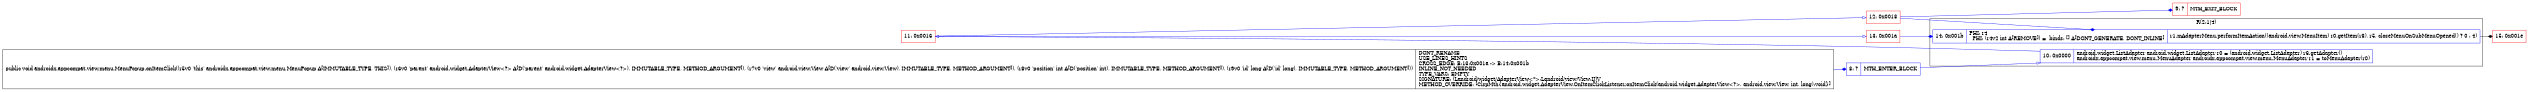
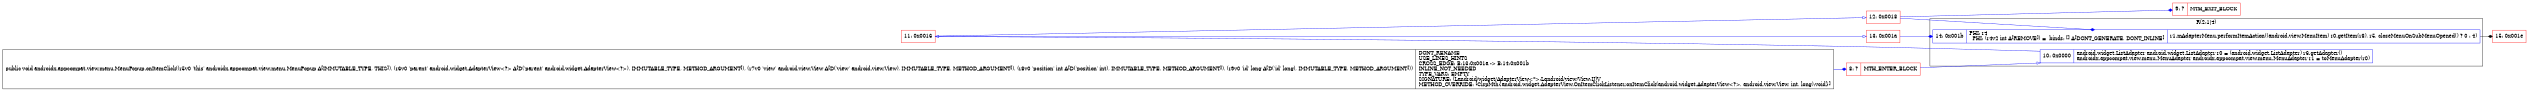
node "8: ?": color blue -> red
